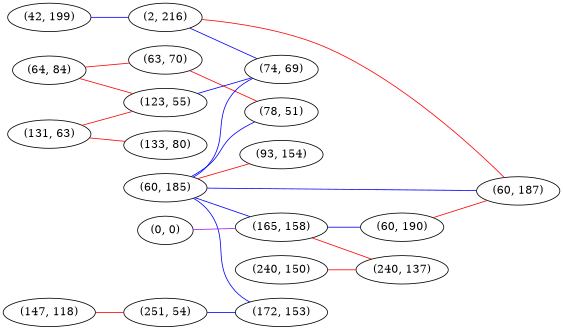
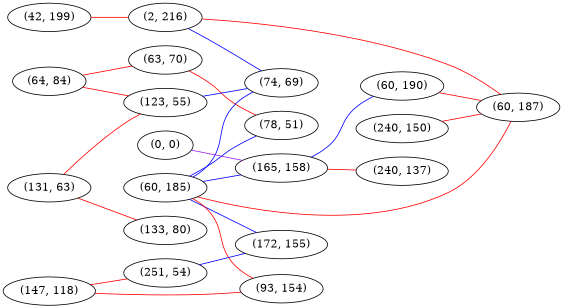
edge "(42, 199)" -- "(2, 216)": color blue -> red
edge "(60, 185)" -- "(60, 187)": color blue -> red
edge "(240, 150)" -- "(240, 137)": now "(240, 150)" -- "(60, 187)"
edge "(93, 154)" -- "(147, 118)": added
node "(172, 153)": label "(172, 153)" -> "(172, 155)"
